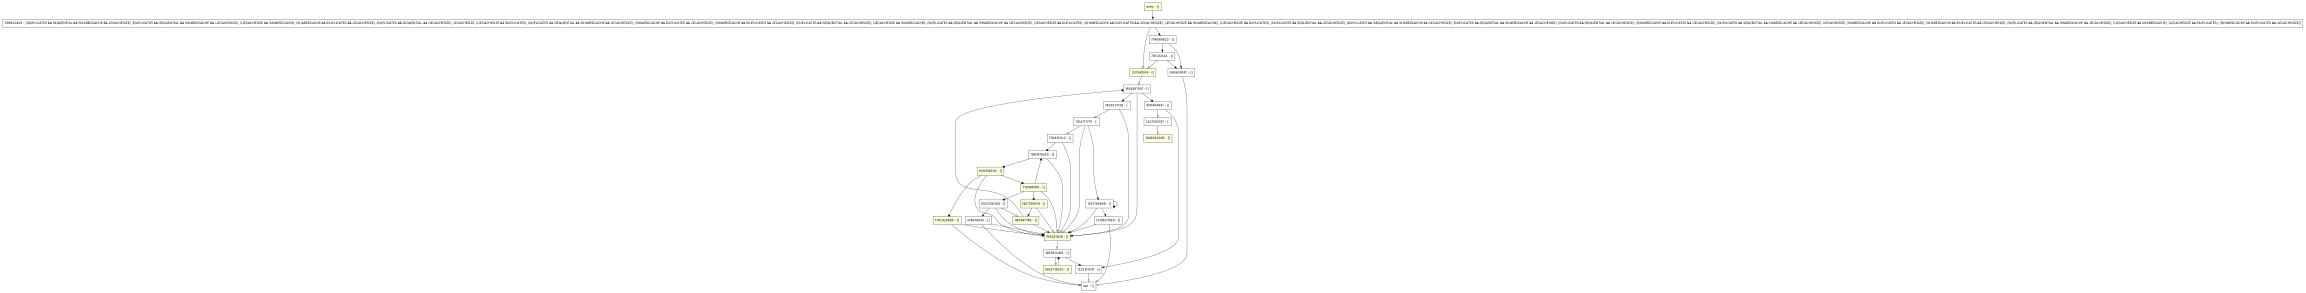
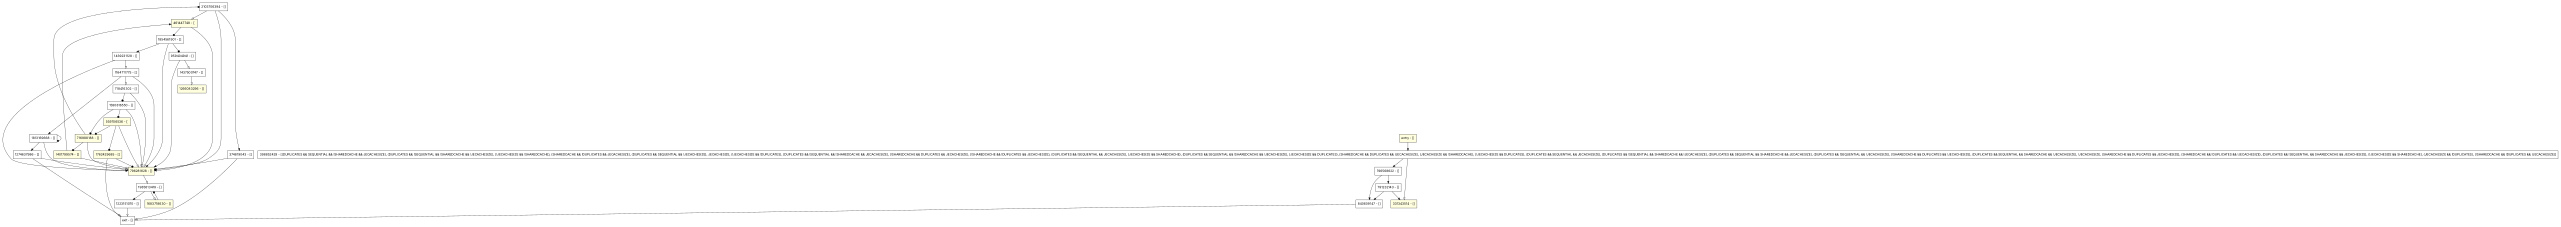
edge "791232143 - []" -> "331343514 - []": arrowhead onormal -> normal
edge "331343514 - []" -> "1854561901 - []": removed
edge "716988188 - []" -> "1580816550 - []": reversed
edge "959404941 - []" -> "1223151070 - []": now "959404941 - []" -> "796281628 - []"
